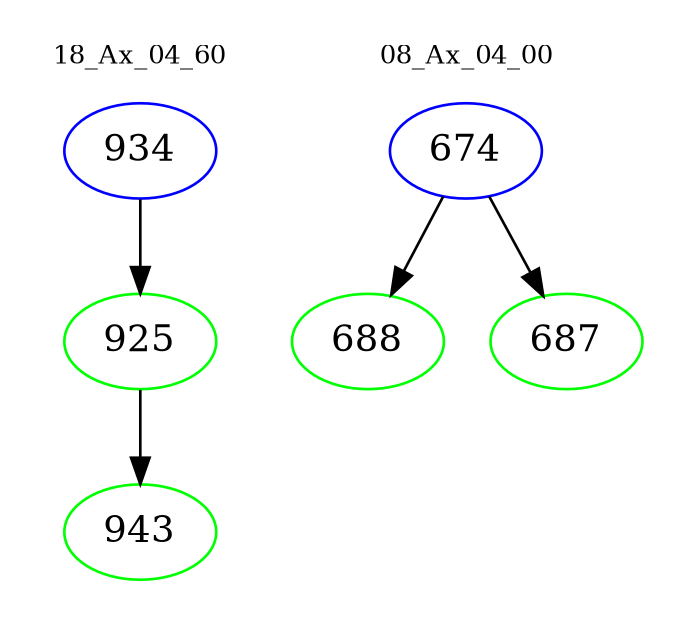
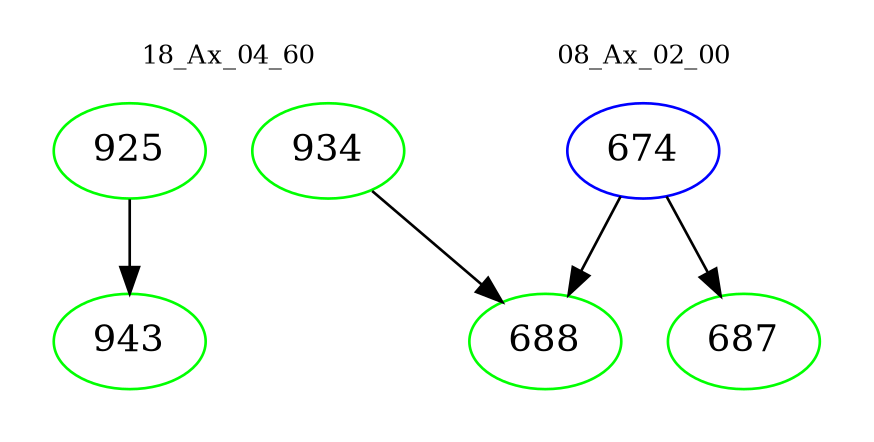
cluster "08_Ax_04_00": label "08_Ax_04_00" -> "08_Ax_02_00"
node "934": color blue -> green
edge "934" -> "925": now "934" -> "688"
